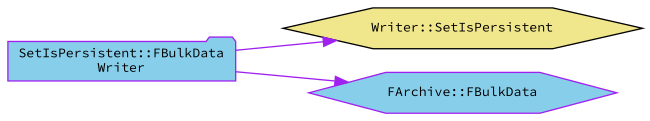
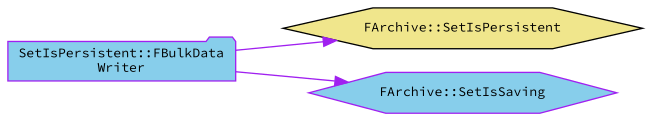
node "Writer::SetIsPersistent": label "Writer::SetIsPersistent" -> "FArchive::SetIsPersistent"
node "FArchive::FBulkData": label "FArchive::FBulkData" -> "FArchive::SetIsSaving"
